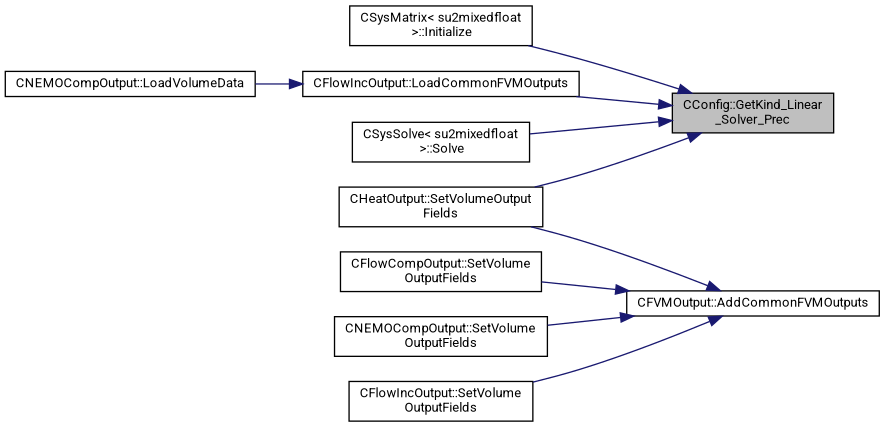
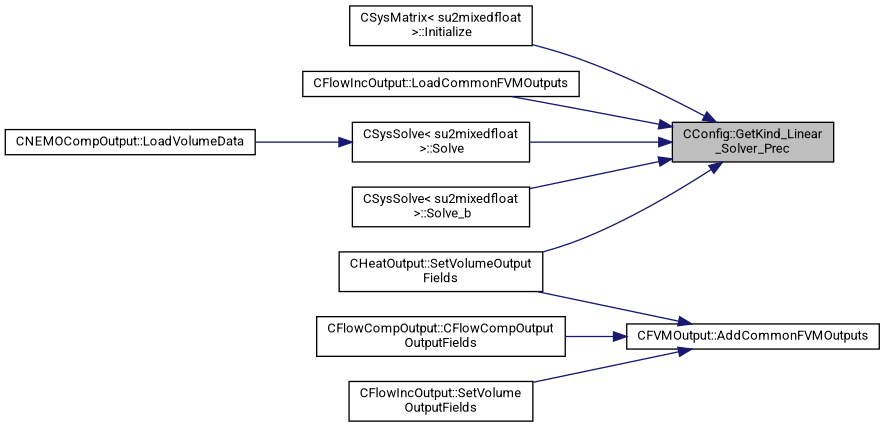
edge "CNEMOCompOutput::LoadVolumeData" -> "CFlowIncOutput::LoadCommonFVMOutputs": now "CNEMOCompOutput::LoadVolumeData" -> "CSysSolve< su2mixedfloat >::Solve"
node "CSysSolve< su2mixedfloat >::Solve_b": added
node "CFlowCompOutput::SetVolume OutputFields": label "CFlowCompOutput::SetVolume OutputFields" -> "CFlowCompOutput::CFlowCompOutput OutputFields"
node "CNEMOCompOutput::SetVolume OutputFields": removed
